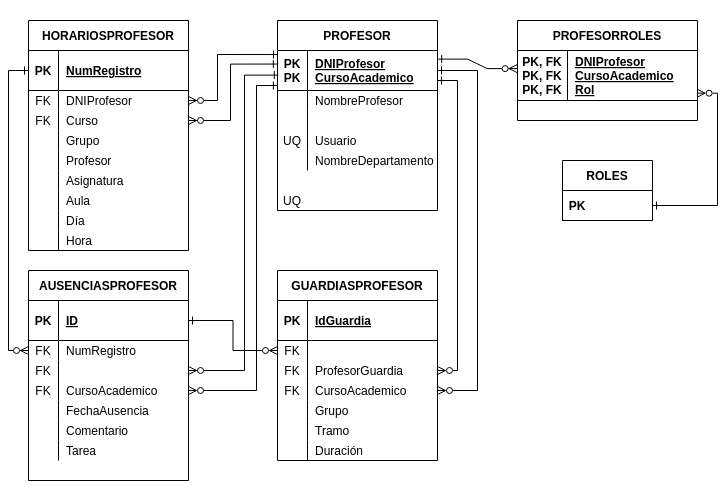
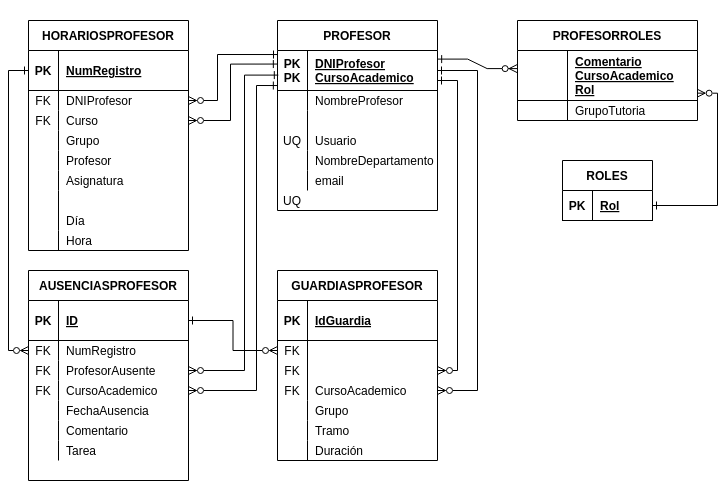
node "DNIProfesor CursoAcademico Rol": label "DNIProfesor CursoAcademico Rol" -> "Comentario CursoAcademico Rol"
node "PK, FK PK, FK PK, FK": removed
node "GrupoTutoria": added
node "email": added
node "Aula": removed
node "Rol": added
node "ProfesorAusente": added
node "ProfesorGuardia": removed
